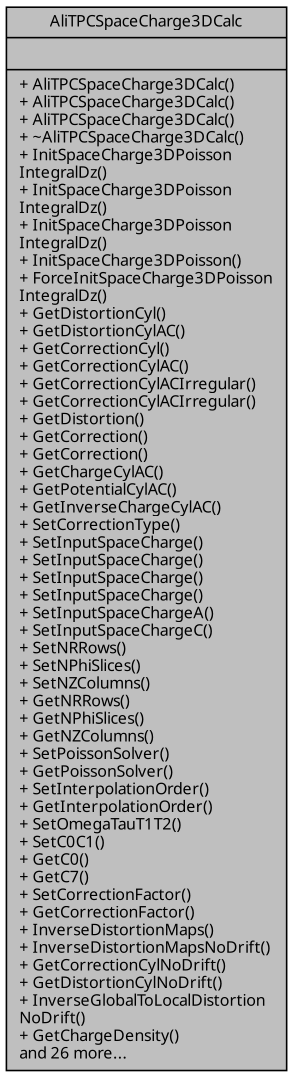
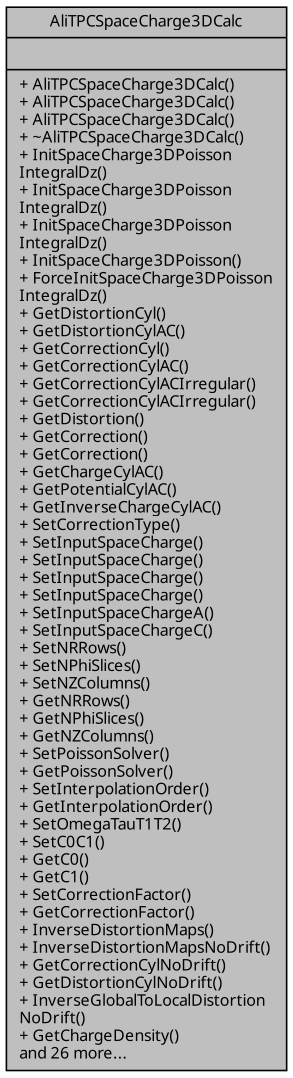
node "AliTPCSpaceCharge3DCalc": text "+ GetC7()" -> "+ GetC1()"
